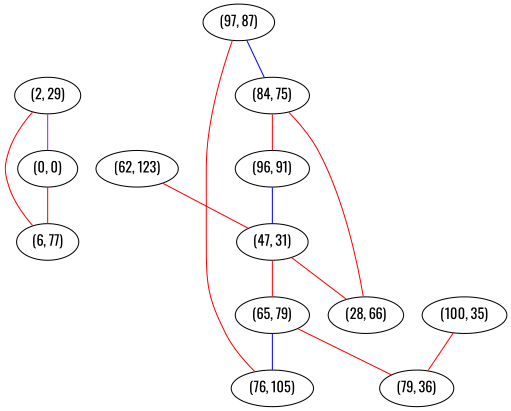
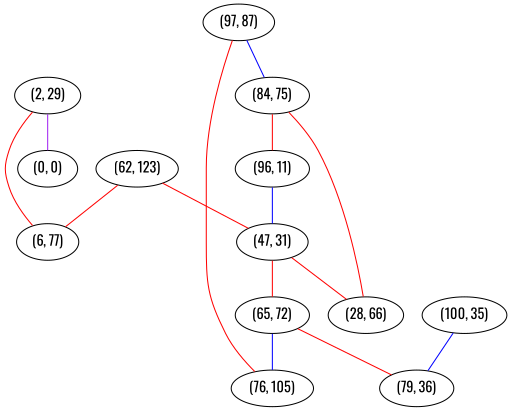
node "(96, 91)": label "(96, 91)" -> "(96, 11)"
edge "(0, 0)" -- "(6, 77)": now "(62, 123)" -- "(6, 77)"
node "(65, 79)": label "(65, 79)" -> "(65, 72)"
edge "(100, 35)" -- "(79, 36)": color red -> blue
